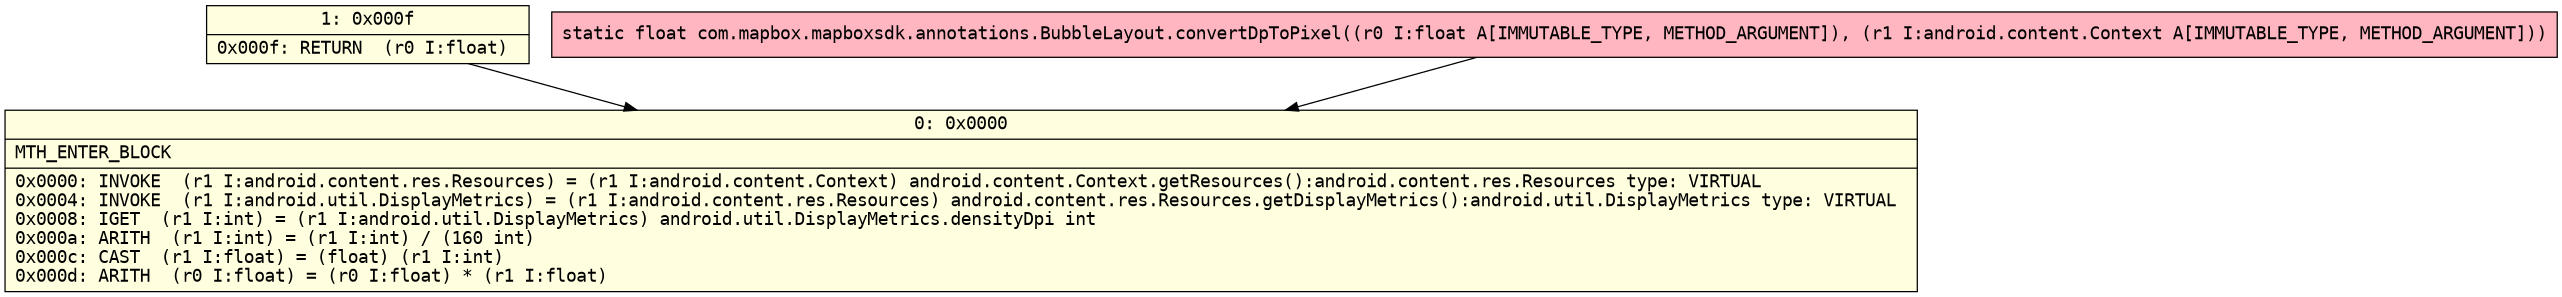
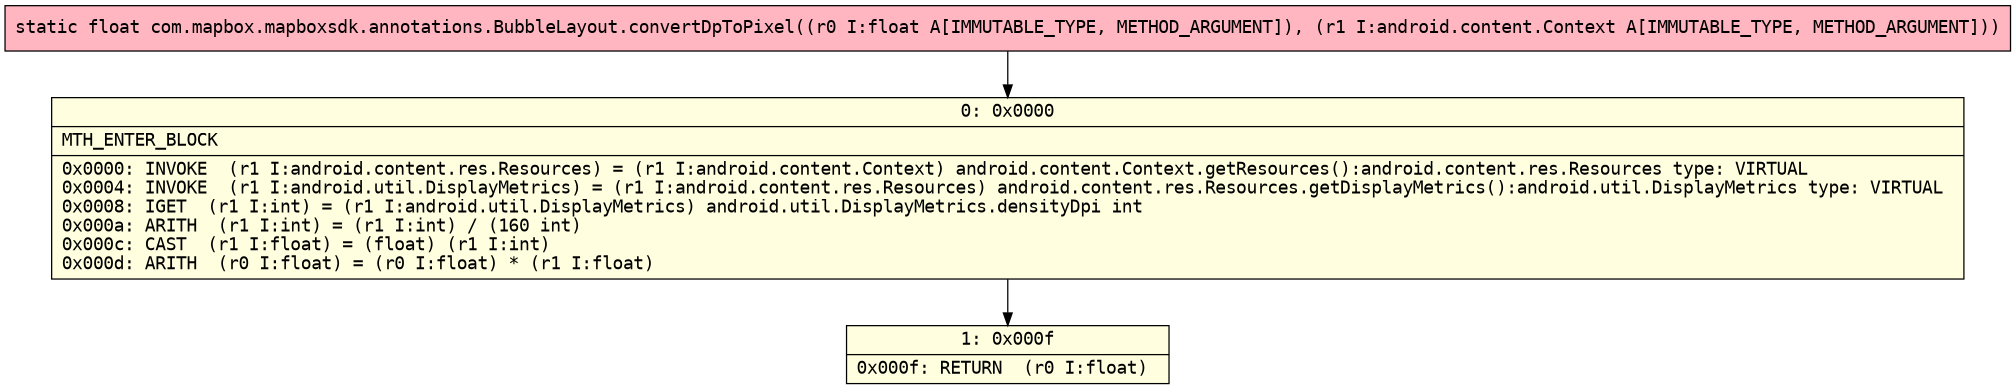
edge "1: 0x000f" -> "0: 0x0000": reversed
